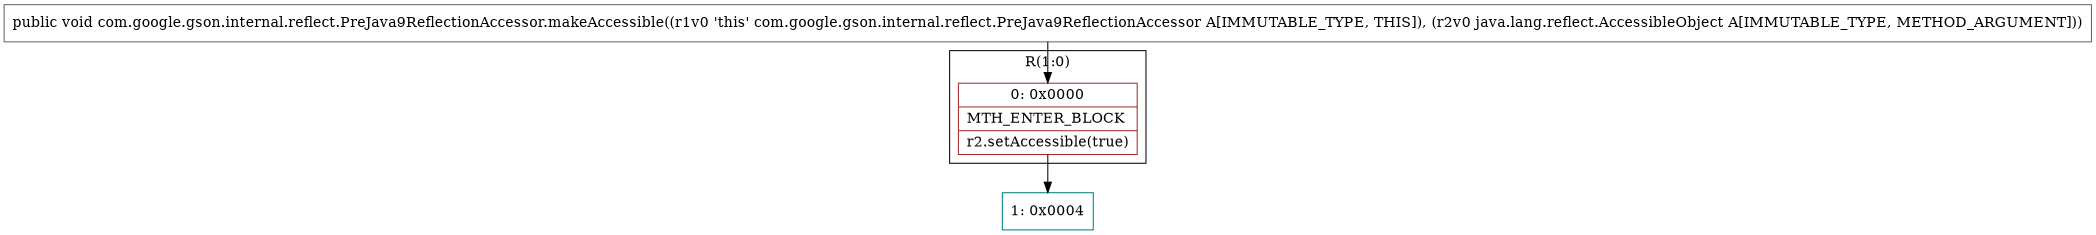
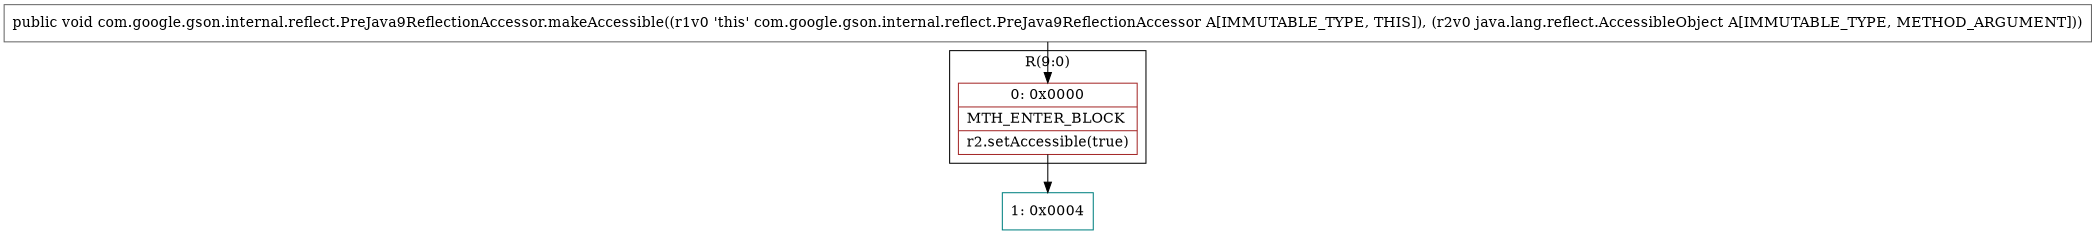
cluster "R(1:0)": label "R(1:0)" -> "R(9:0)"
